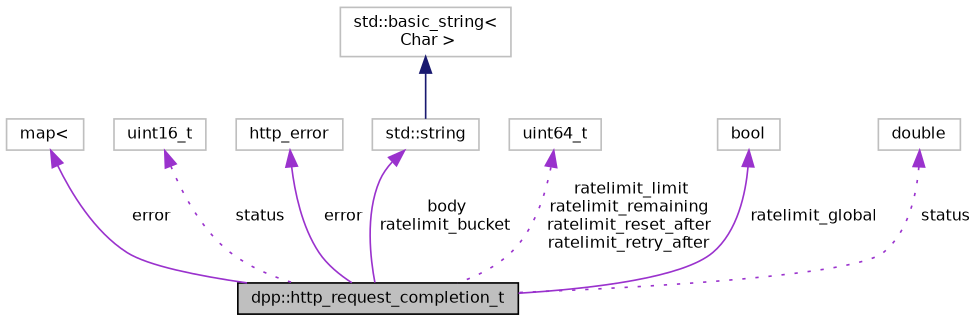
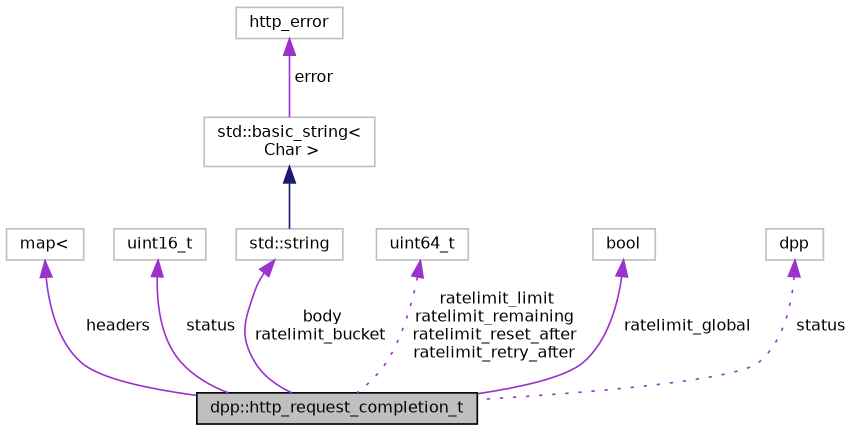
node "double": label "double" -> "dpp"
edge "dpp::http_request_completion_t" -> "map<": label " error" -> " headers"
edge "dpp::http_request_completion_t" -> "http_error": now "std::basic_string< Char >" -> "http_error"
edge "dpp::http_request_completion_t" -> "uint16_t": style dotted -> solid
